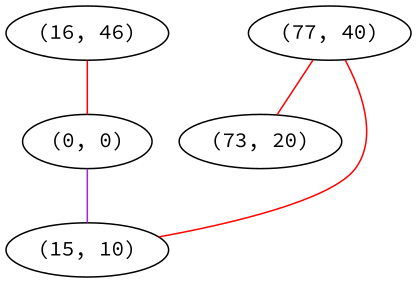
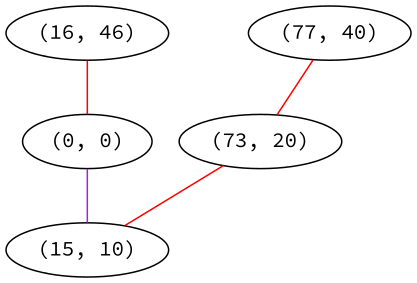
edge "(77, 40)" -- "(15, 10)": now "(73, 20)" -- "(15, 10)"
